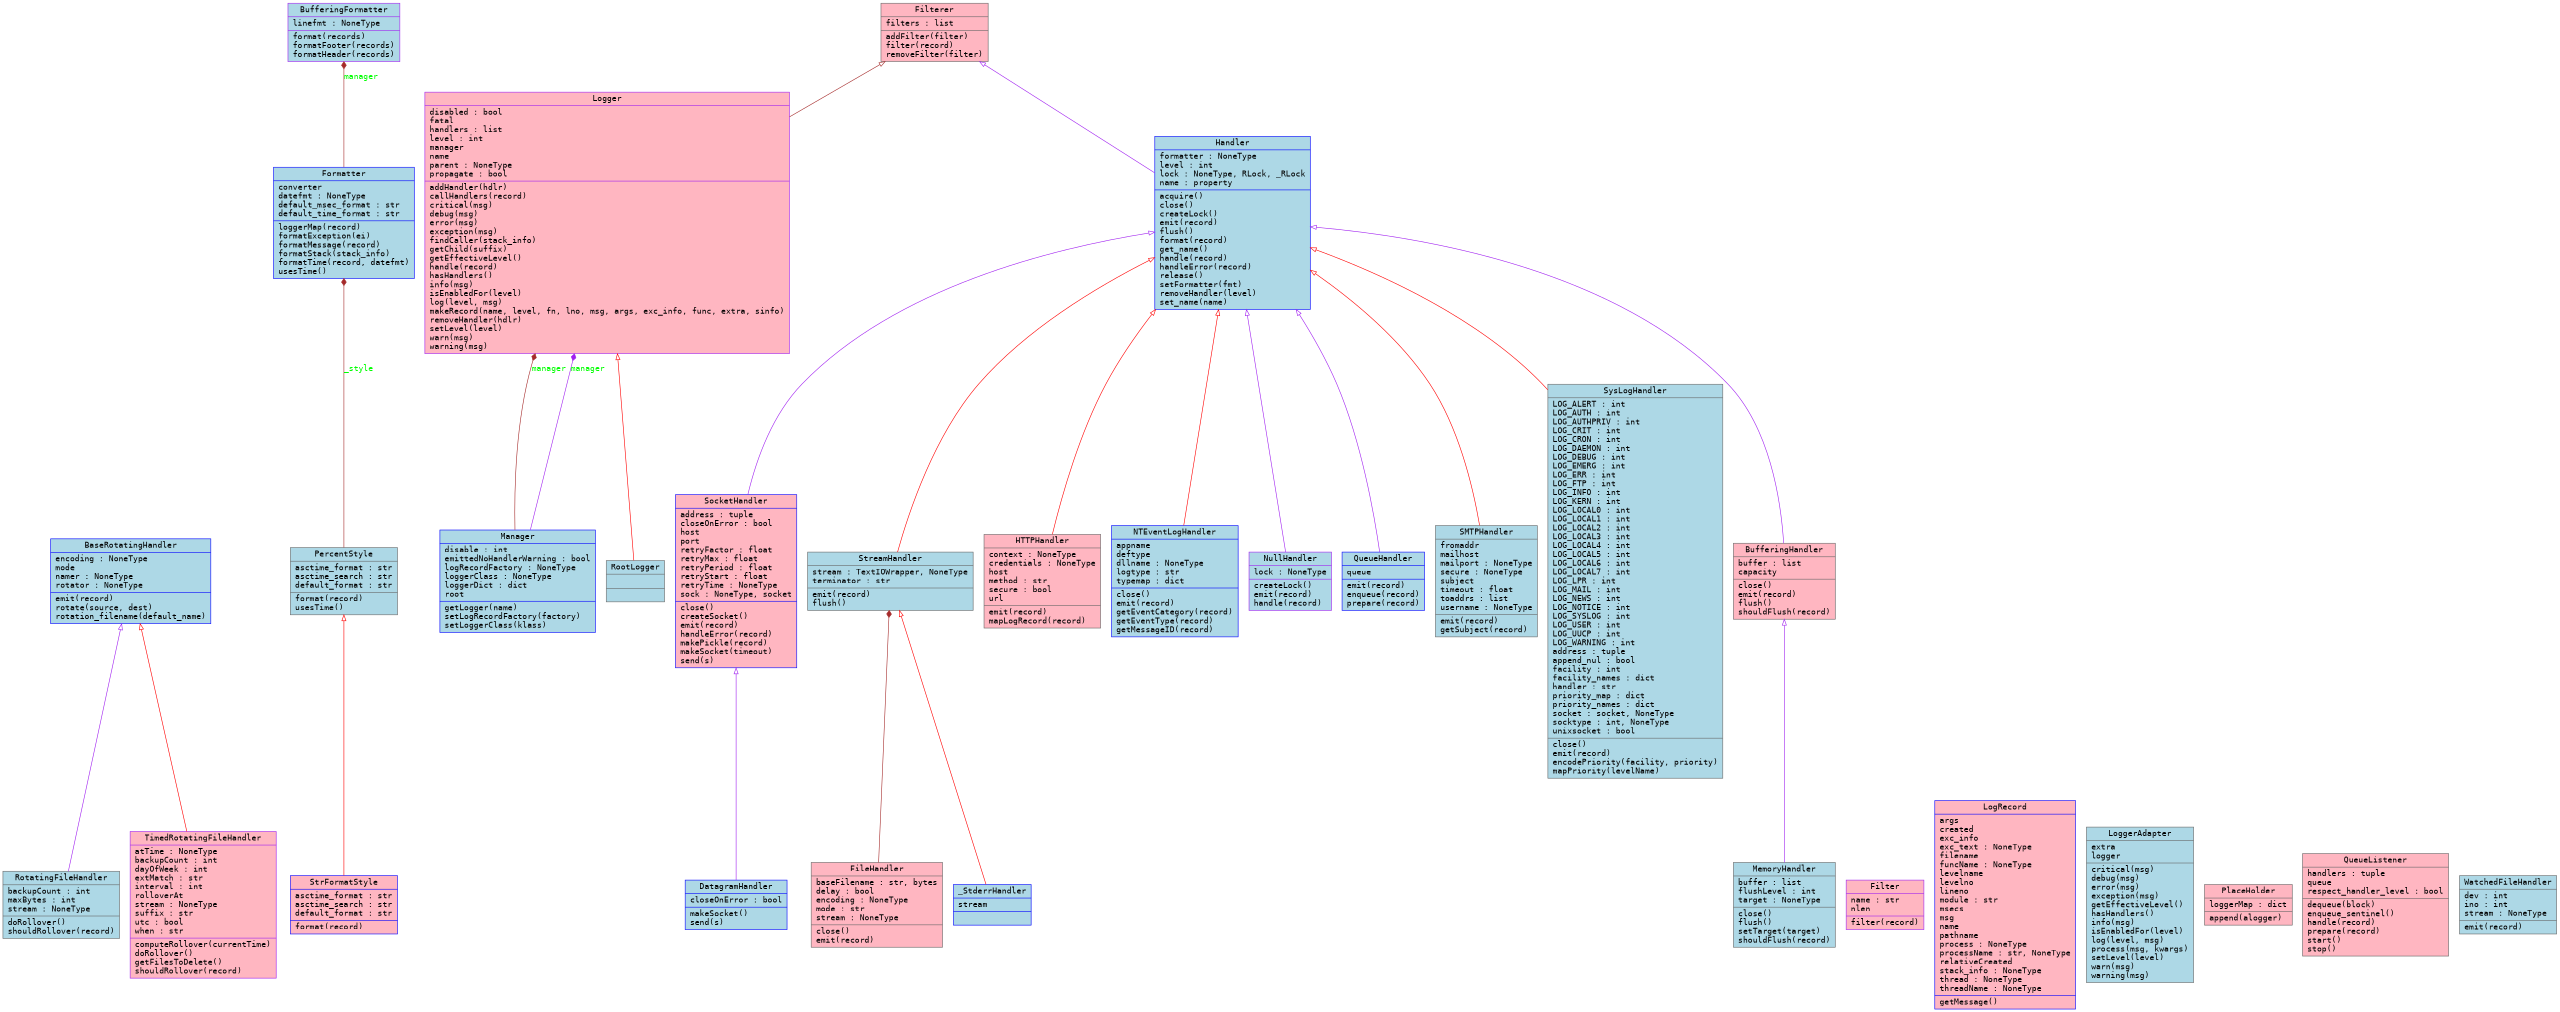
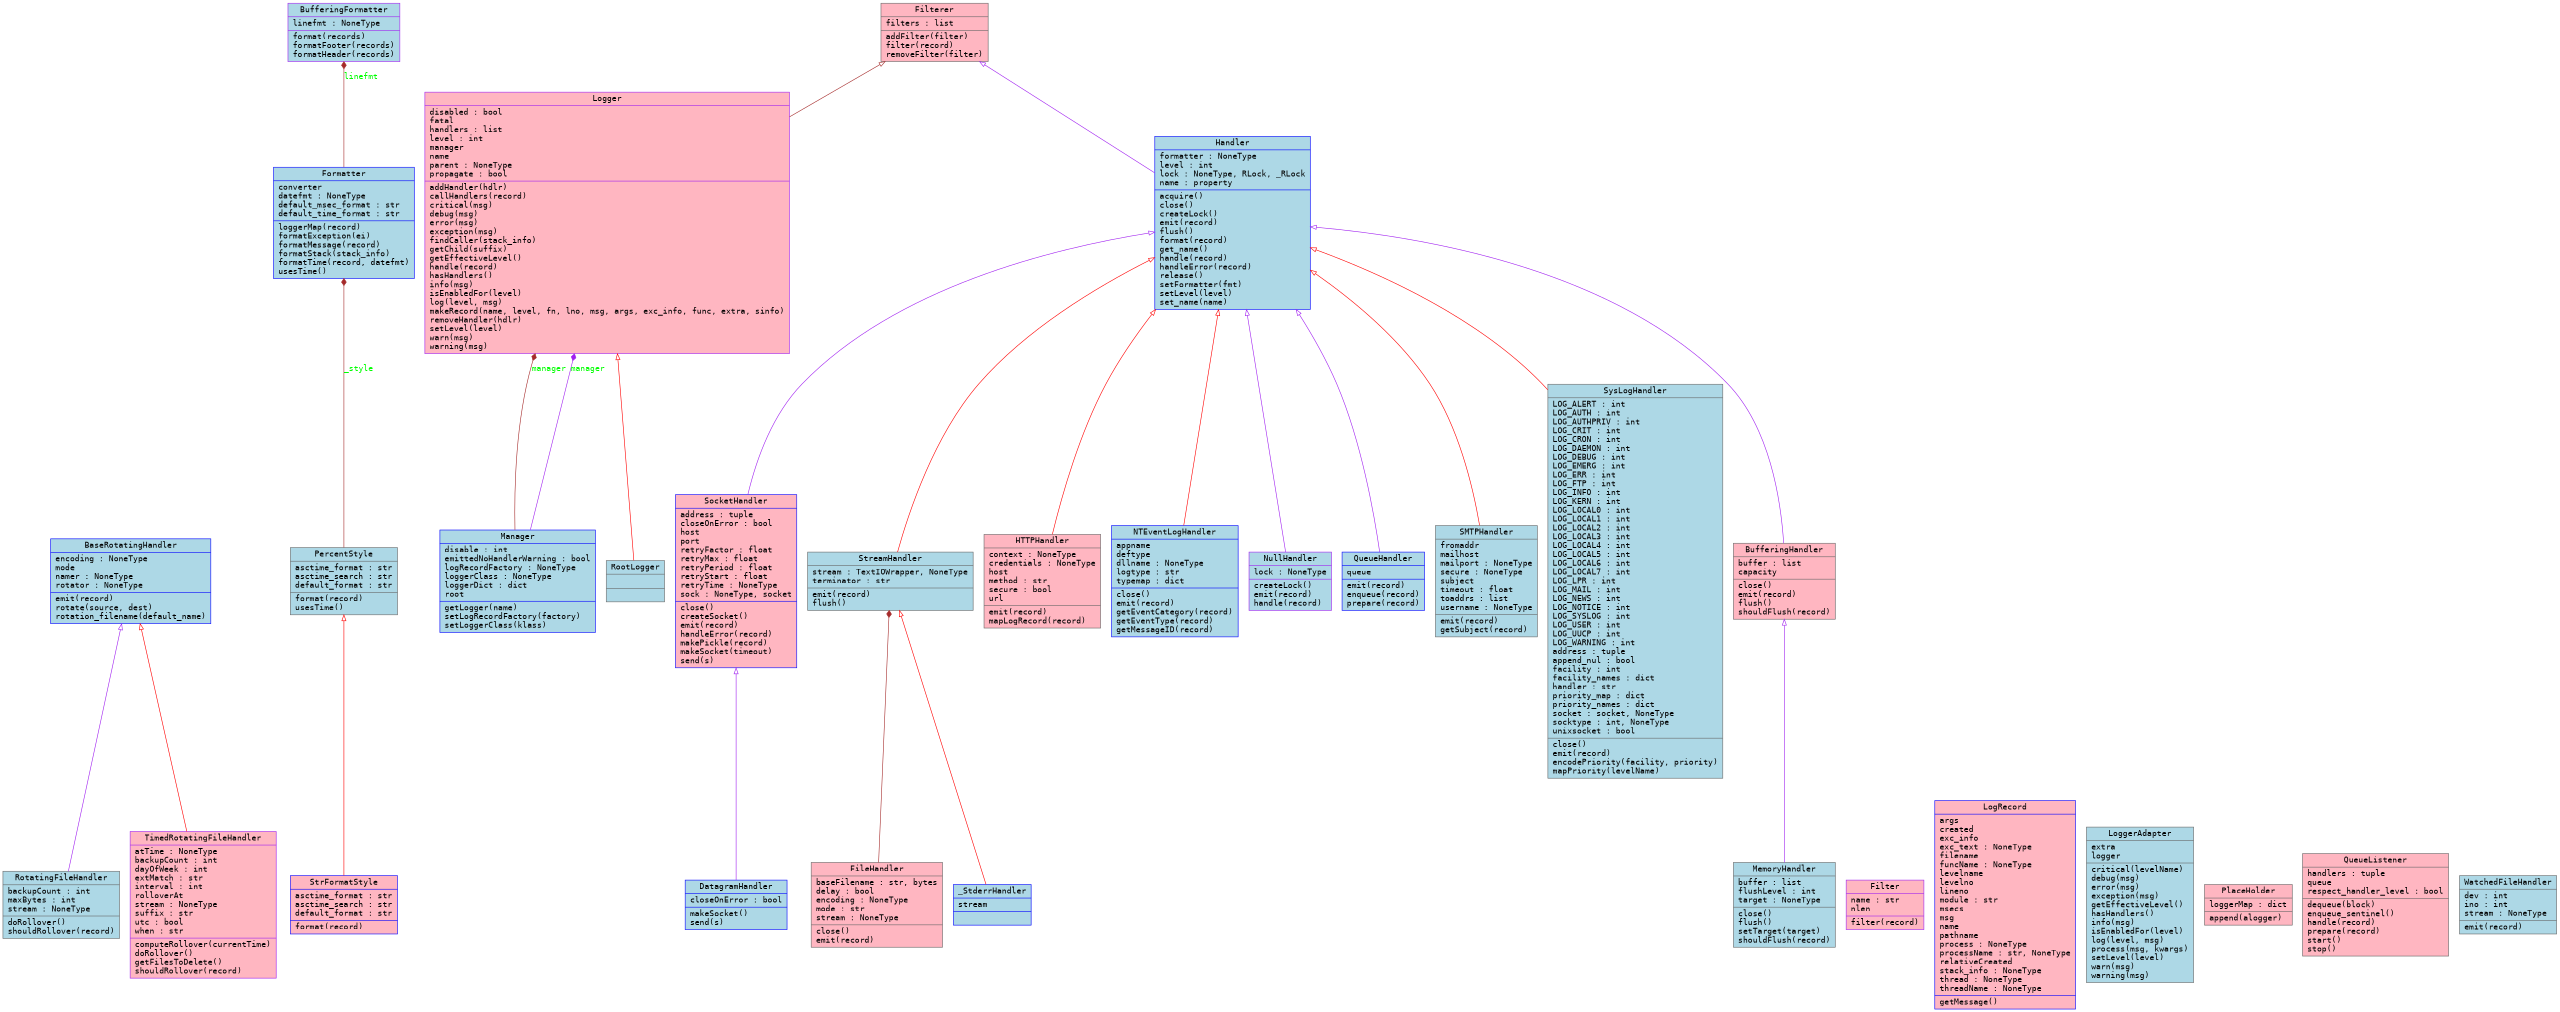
edge "Formatter" -> "BufferingFormatter": label "manager" -> "linefmt"
node "Handler": text "removeHandler(level)" -> "setLevel(level)"
node "LoggerAdapter": text "critical(msg)" -> "critical(levelName)"
